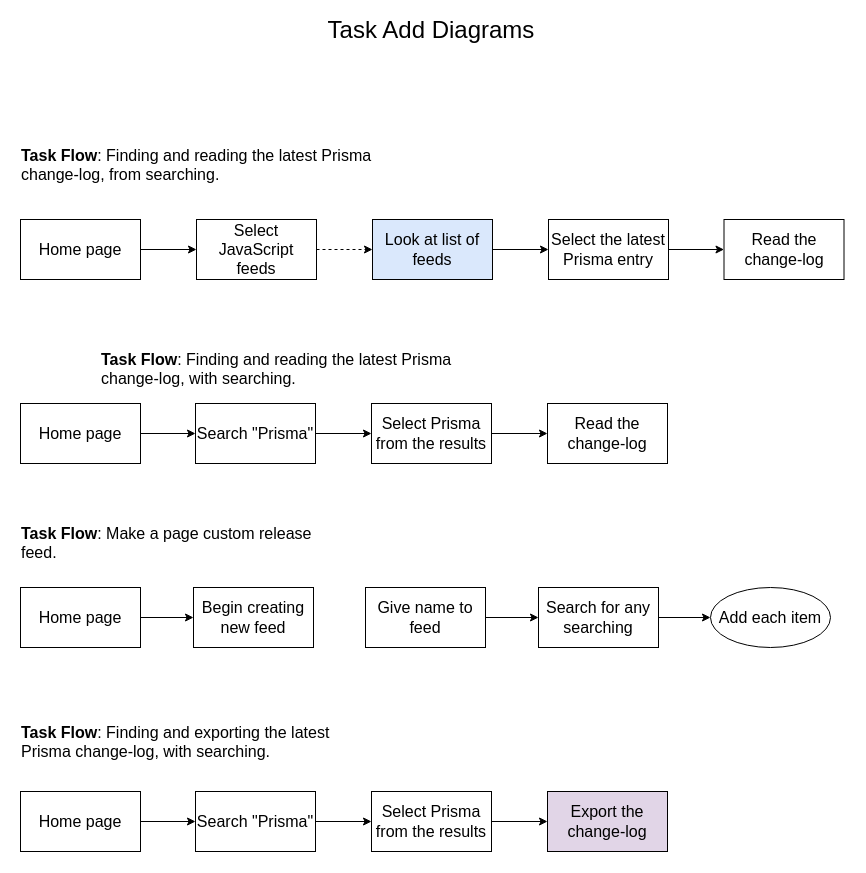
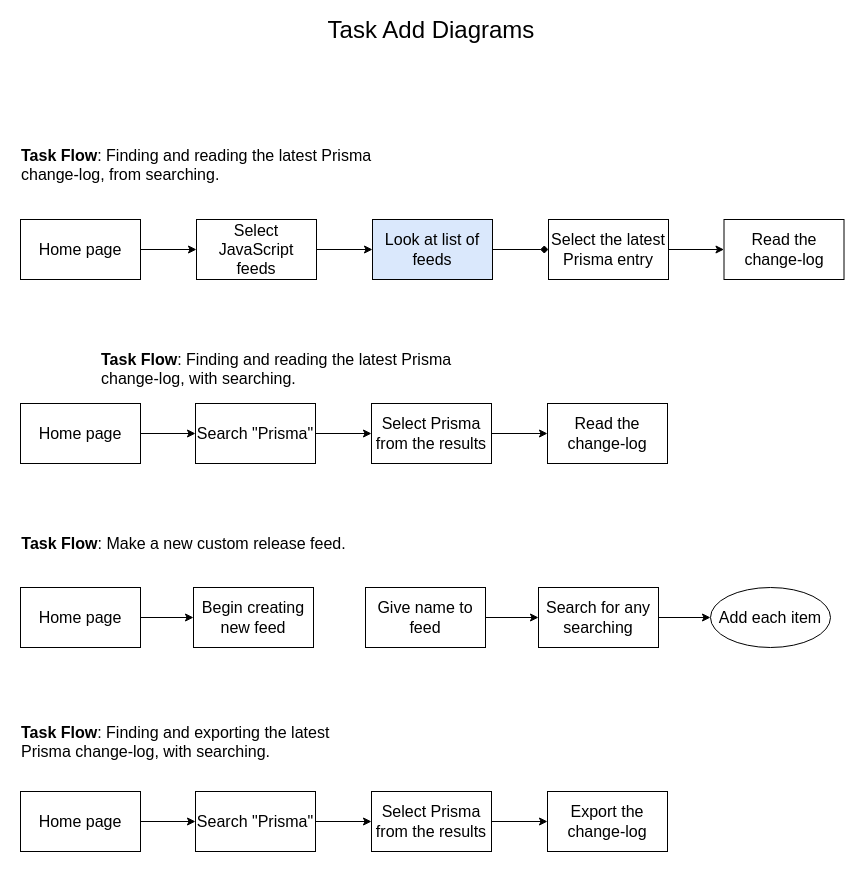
edge "Select JavaScript feeds" -> "Look at list of feeds": style dashed -> solid
edge "Look at list of feeds" -> "Select the latest Prisma entry": arrowhead classic -> diamond
node "Task Flow: Make a page custom release feed.": label "Task Flow: Make a page custom release feed." -> "Task Flow: Make a new custom release feed."
node "Export the change-log": fillcolor #e1d5e7 -> #ffffff
